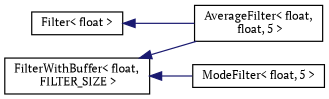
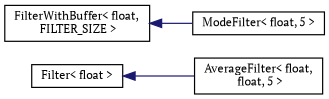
edge "AverageFilter< float, float, 5 >" -> "FilterWithBuffer< float, FILTER_SIZE >": removed
